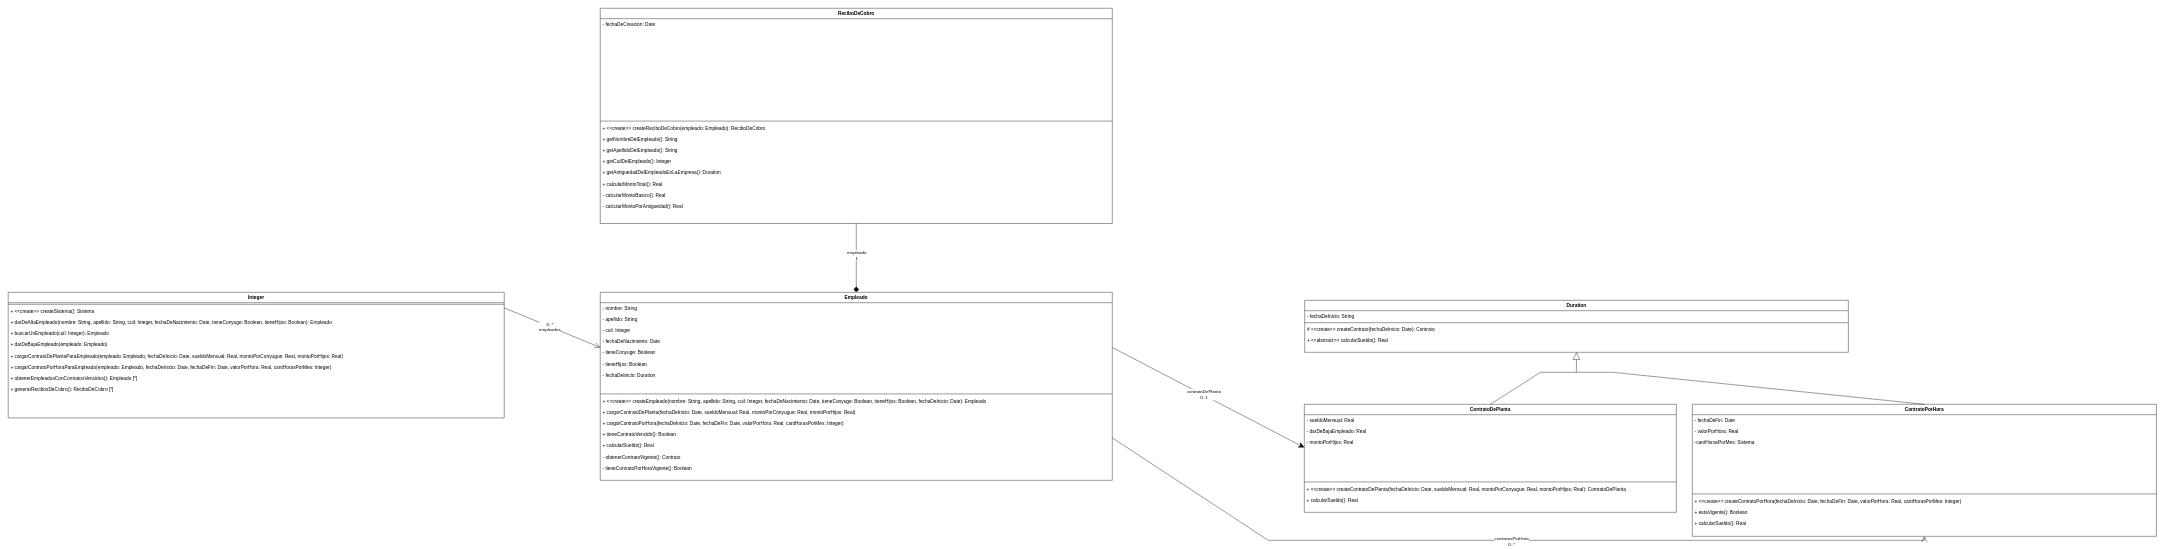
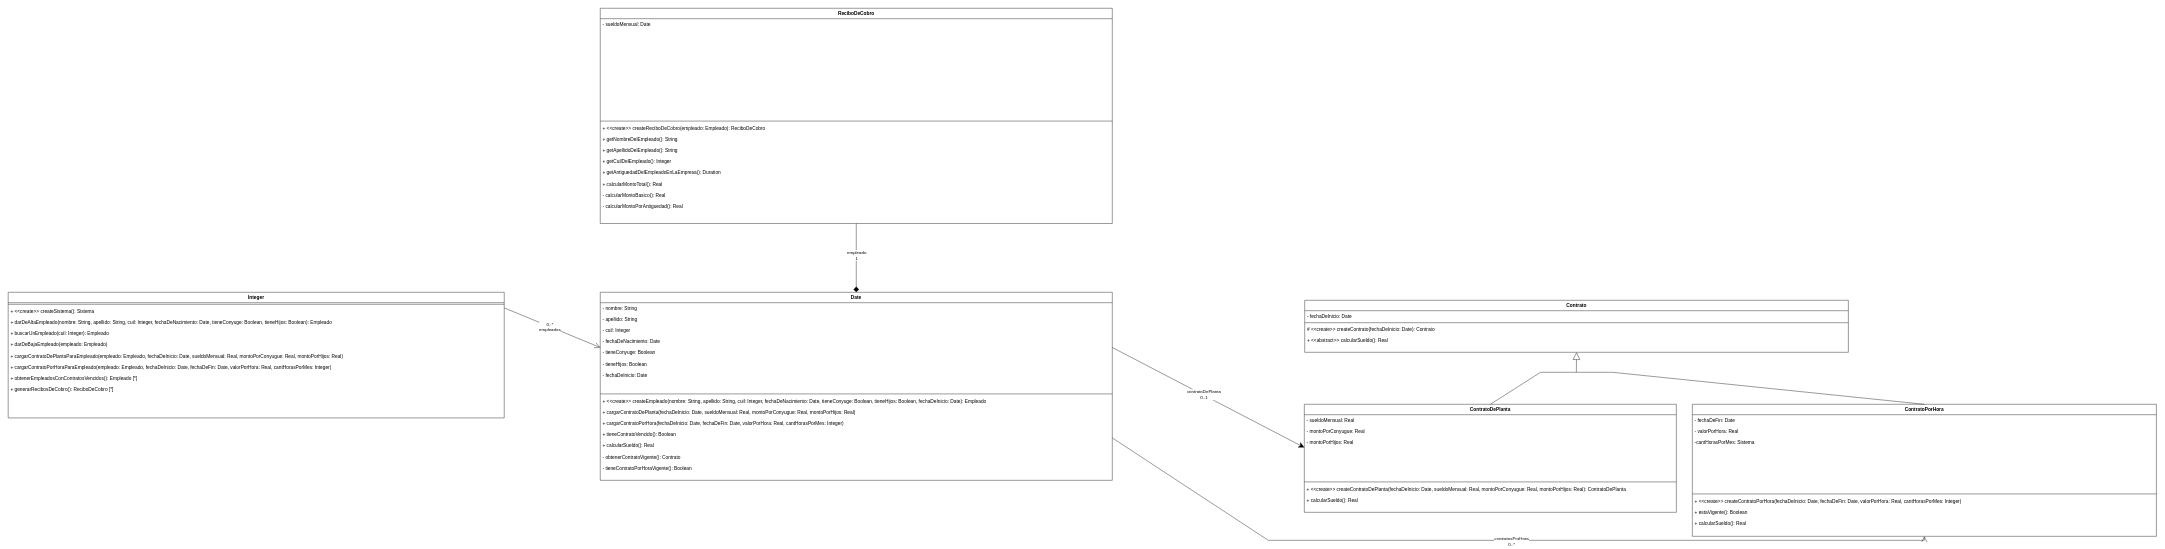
node "- fechaDeCreacion: Date": label "- fechaDeCreacion: Date" -> "- sueldoMensual: Date"
node "Empleado": label "Empleado" -> "Date"
node "Duration": label "Duration" -> "Contrato"
node "- nombre: String - apellido: String - cuil: Integer - fechaDeNacimiento: Date - tieneConyuge: Boolean - tieneHijos: Boolean - fechaDeInicio: Duration": label "- nombre: String - apellido: String - cuil: Integer - fechaDeNacimiento: Date - tieneConyuge: Boolean - tieneHijos: Boolean - fechaDeInicio: Duration" -> "- nombre: String - apellido: String - cuil: Integer - fechaDeNacimiento: Date - tieneConyuge: Boolean - tieneHijos: Boolean - fechaDeInicio: Date"
node "- fechaDeInicio: String": label "- fechaDeInicio: String" -> "- fechaDeInicio: Date"
node "- sueldoMensual: Real - darDeBajaEmpleado: Real - montoPorHijos: Real": label "- sueldoMensual: Real - darDeBajaEmpleado: Real - montoPorHijos: Real" -> "- sueldoMensual: Real - montoPorConyugue: Real - montoPorHijos: Real"
